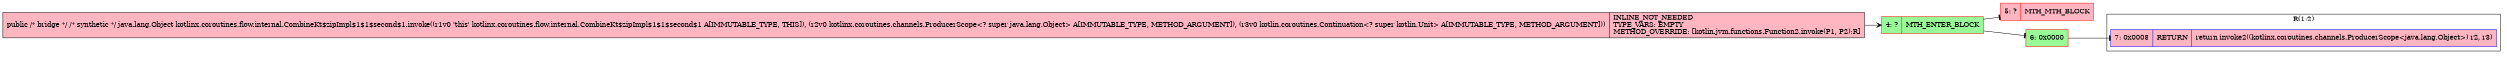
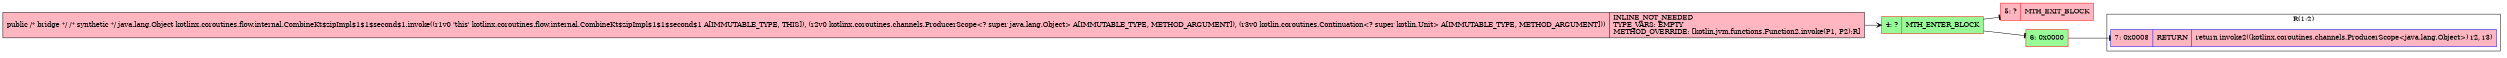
node "5: ?": text "MTH_MTH_BLOCK" -> "MTH_EXIT_BLOCK"
